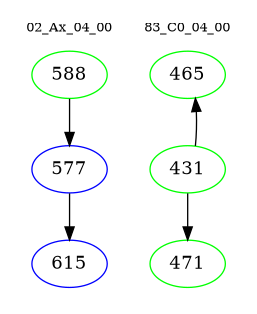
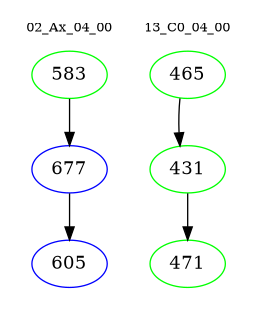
cluster "83_C0_04_00": label "83_C0_04_00" -> "13_C0_04_00"
node "588": label "588" -> "583"
edge "431" -> "465": reversed
node "577": label "577" -> "677"
node "615": label "615" -> "605"
